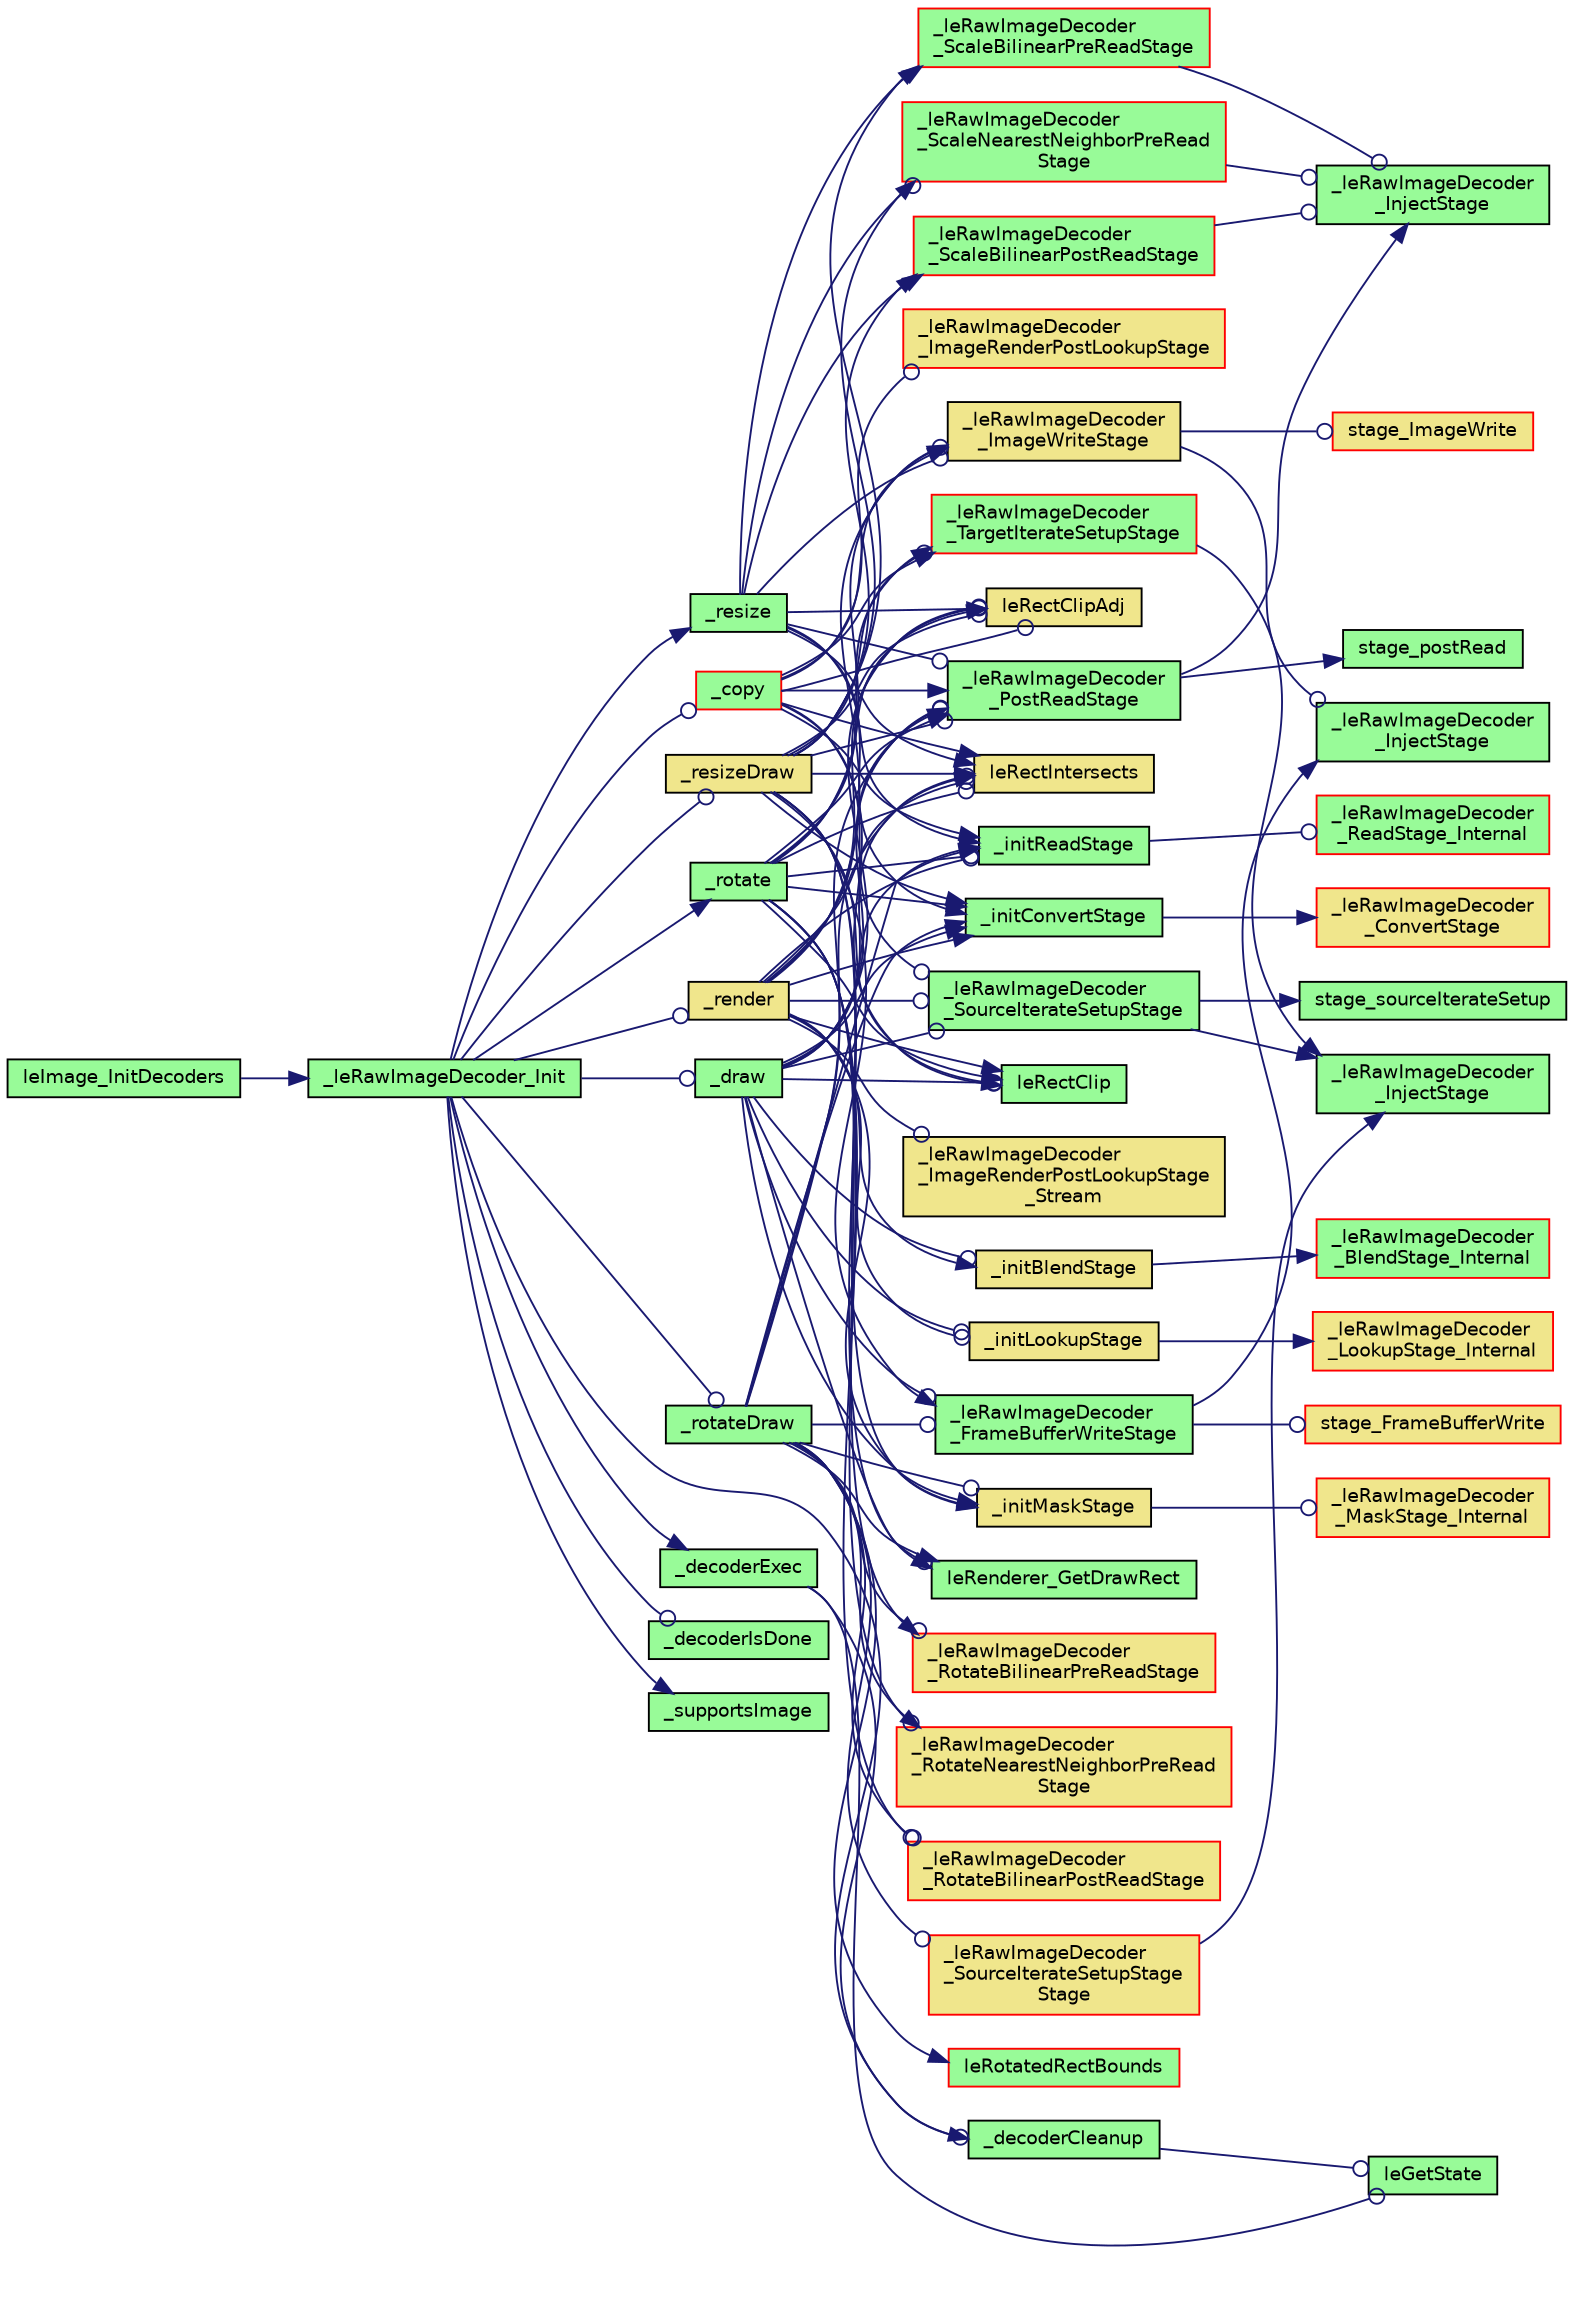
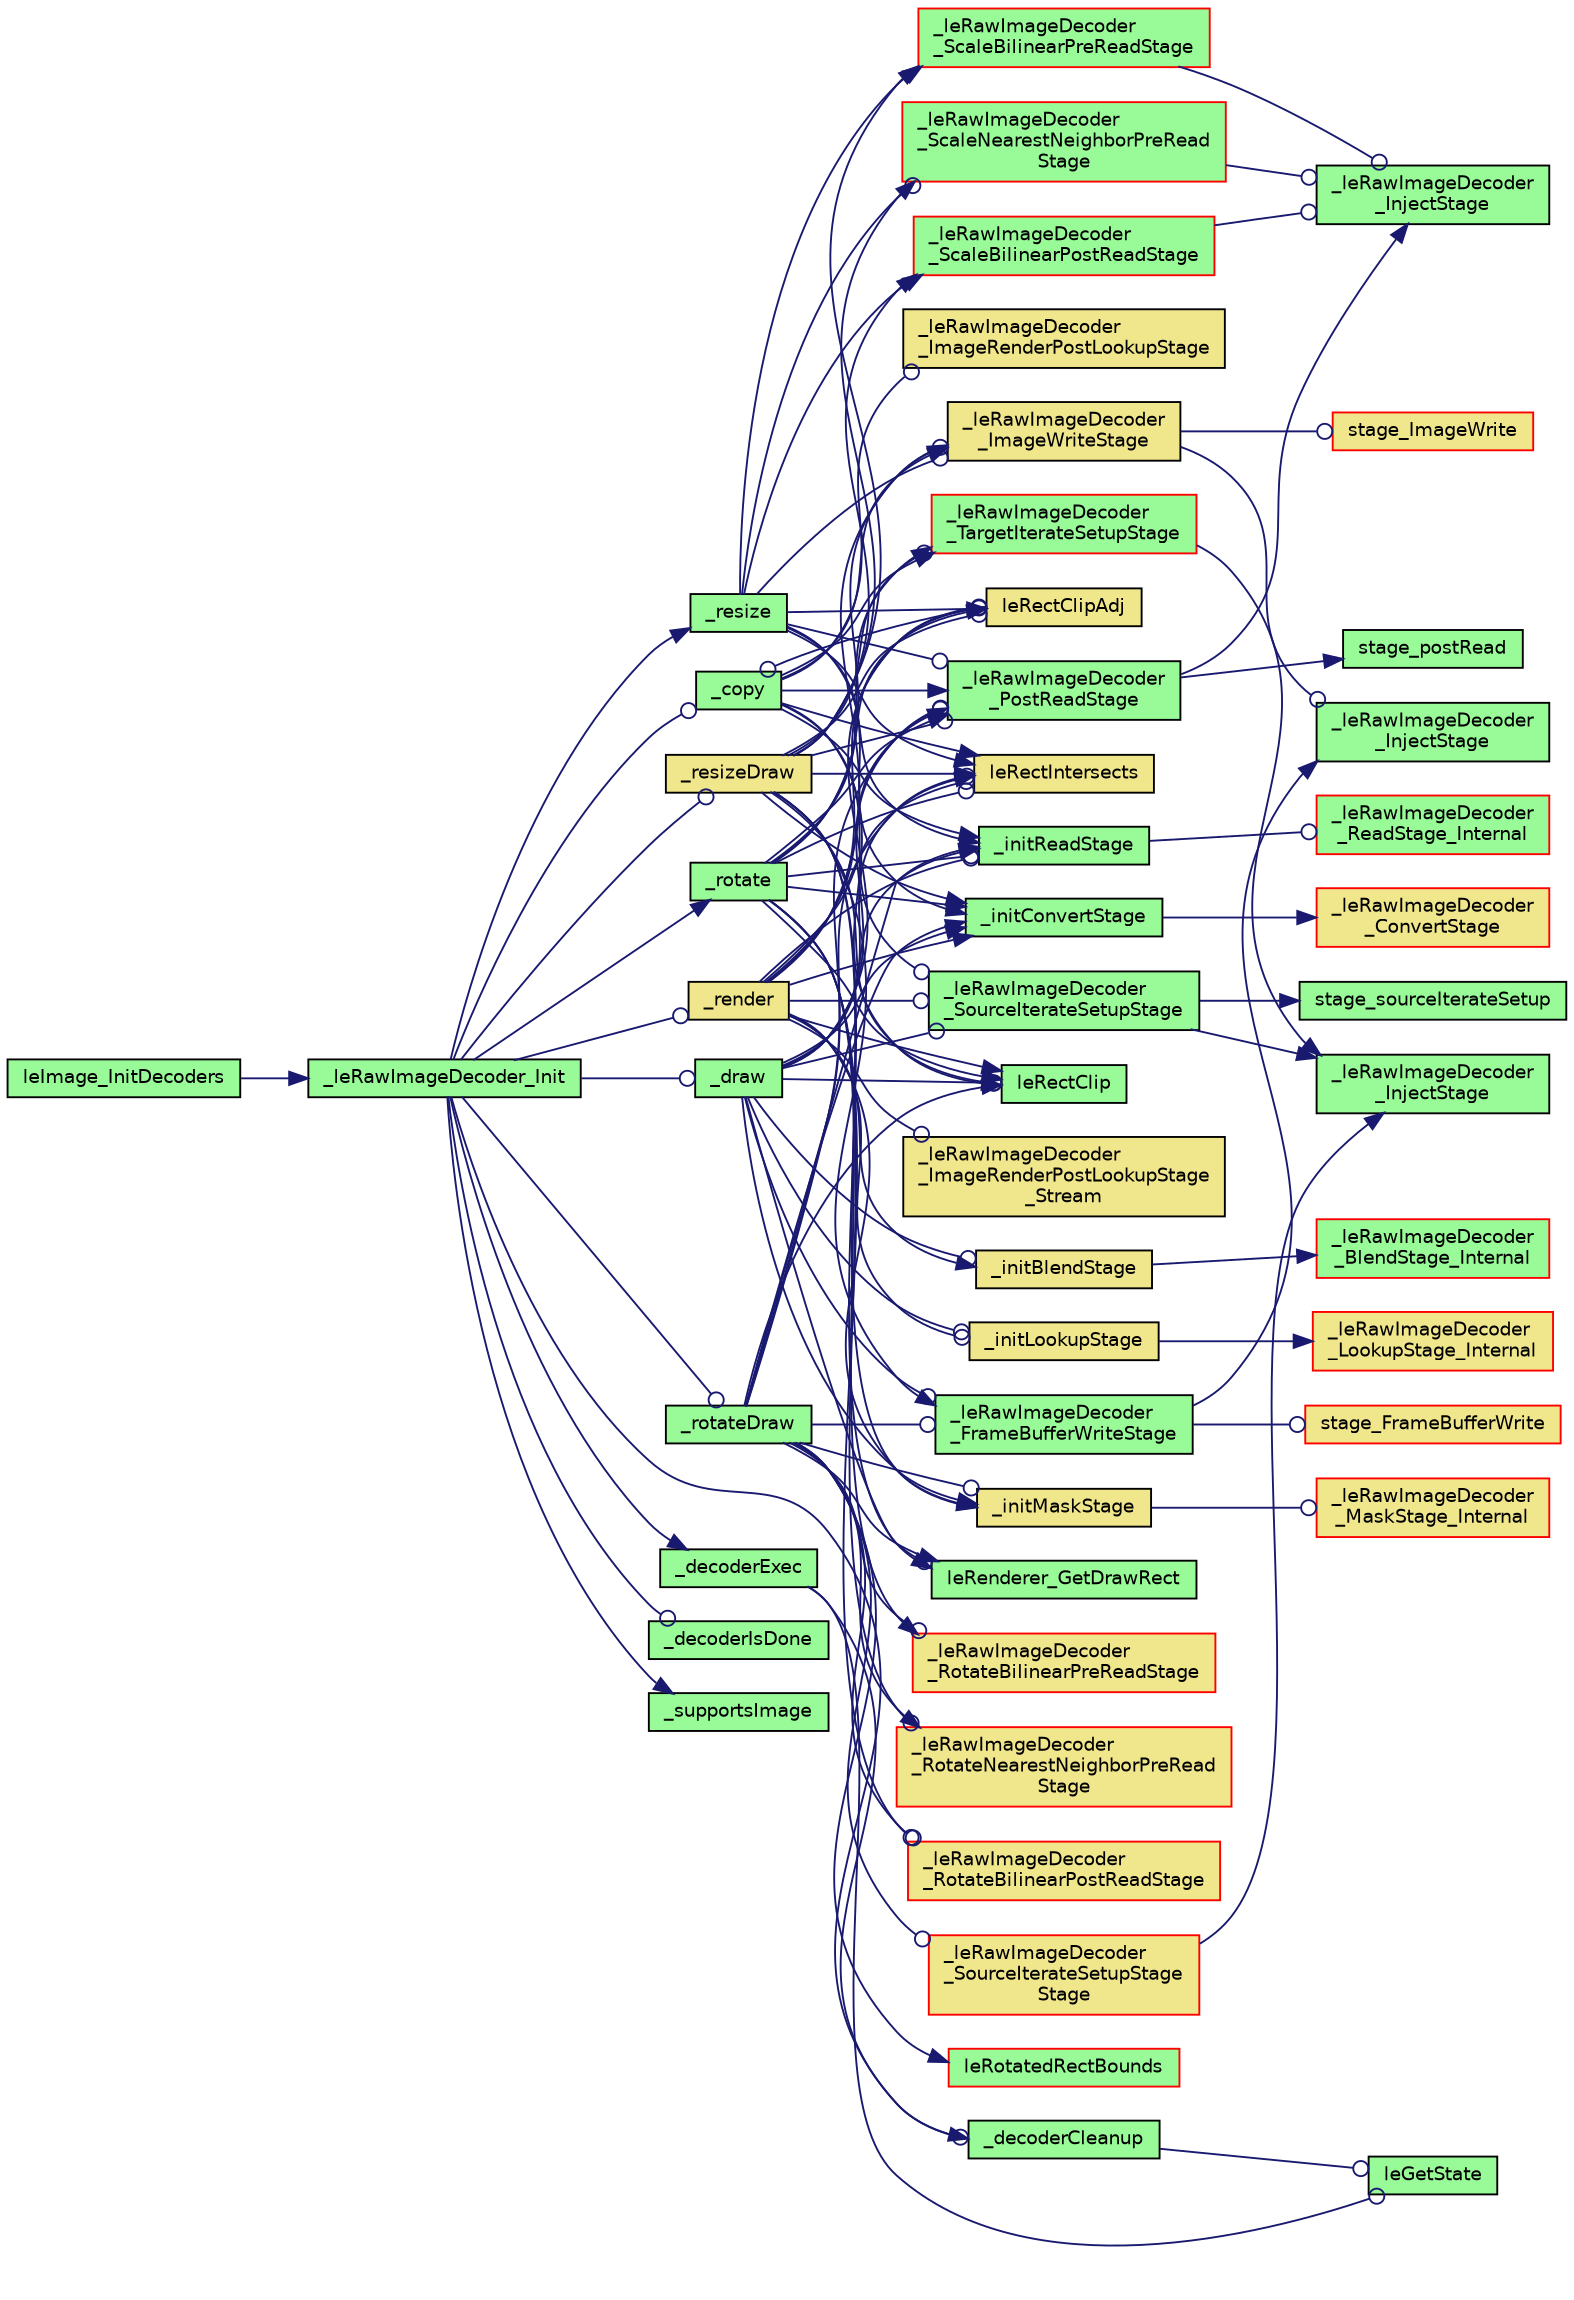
node "_leRawImageDecoder _ImageRenderPostLookupStage": color red -> black
edge "_copy" -> "leRectClipAdj": reversed
node "_copy": color red -> black
edge "_rotateDraw" -> "leRectClip": added
